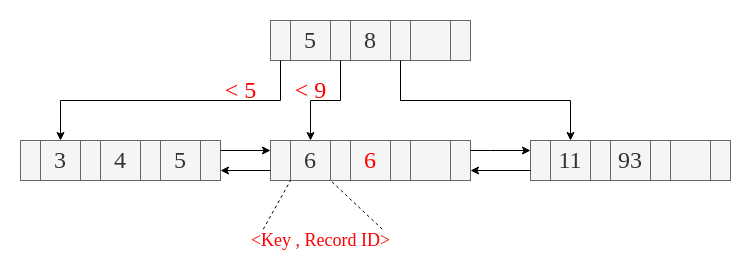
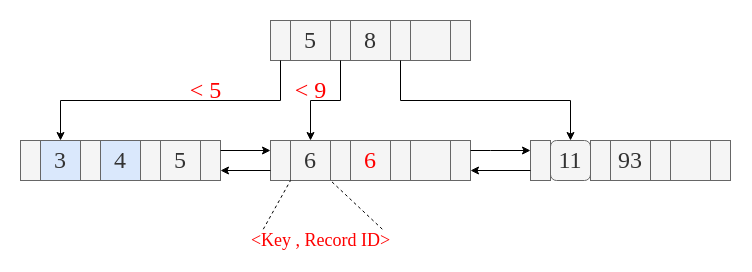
node "< 5": moved (241, 91) -> (206, 91)
node "3": fillcolor #f5f5f5 -> #dae8fc
node "4": fillcolor #f5f5f5 -> #dae8fc
node "11": shape rectangle -> rounded rectangle
